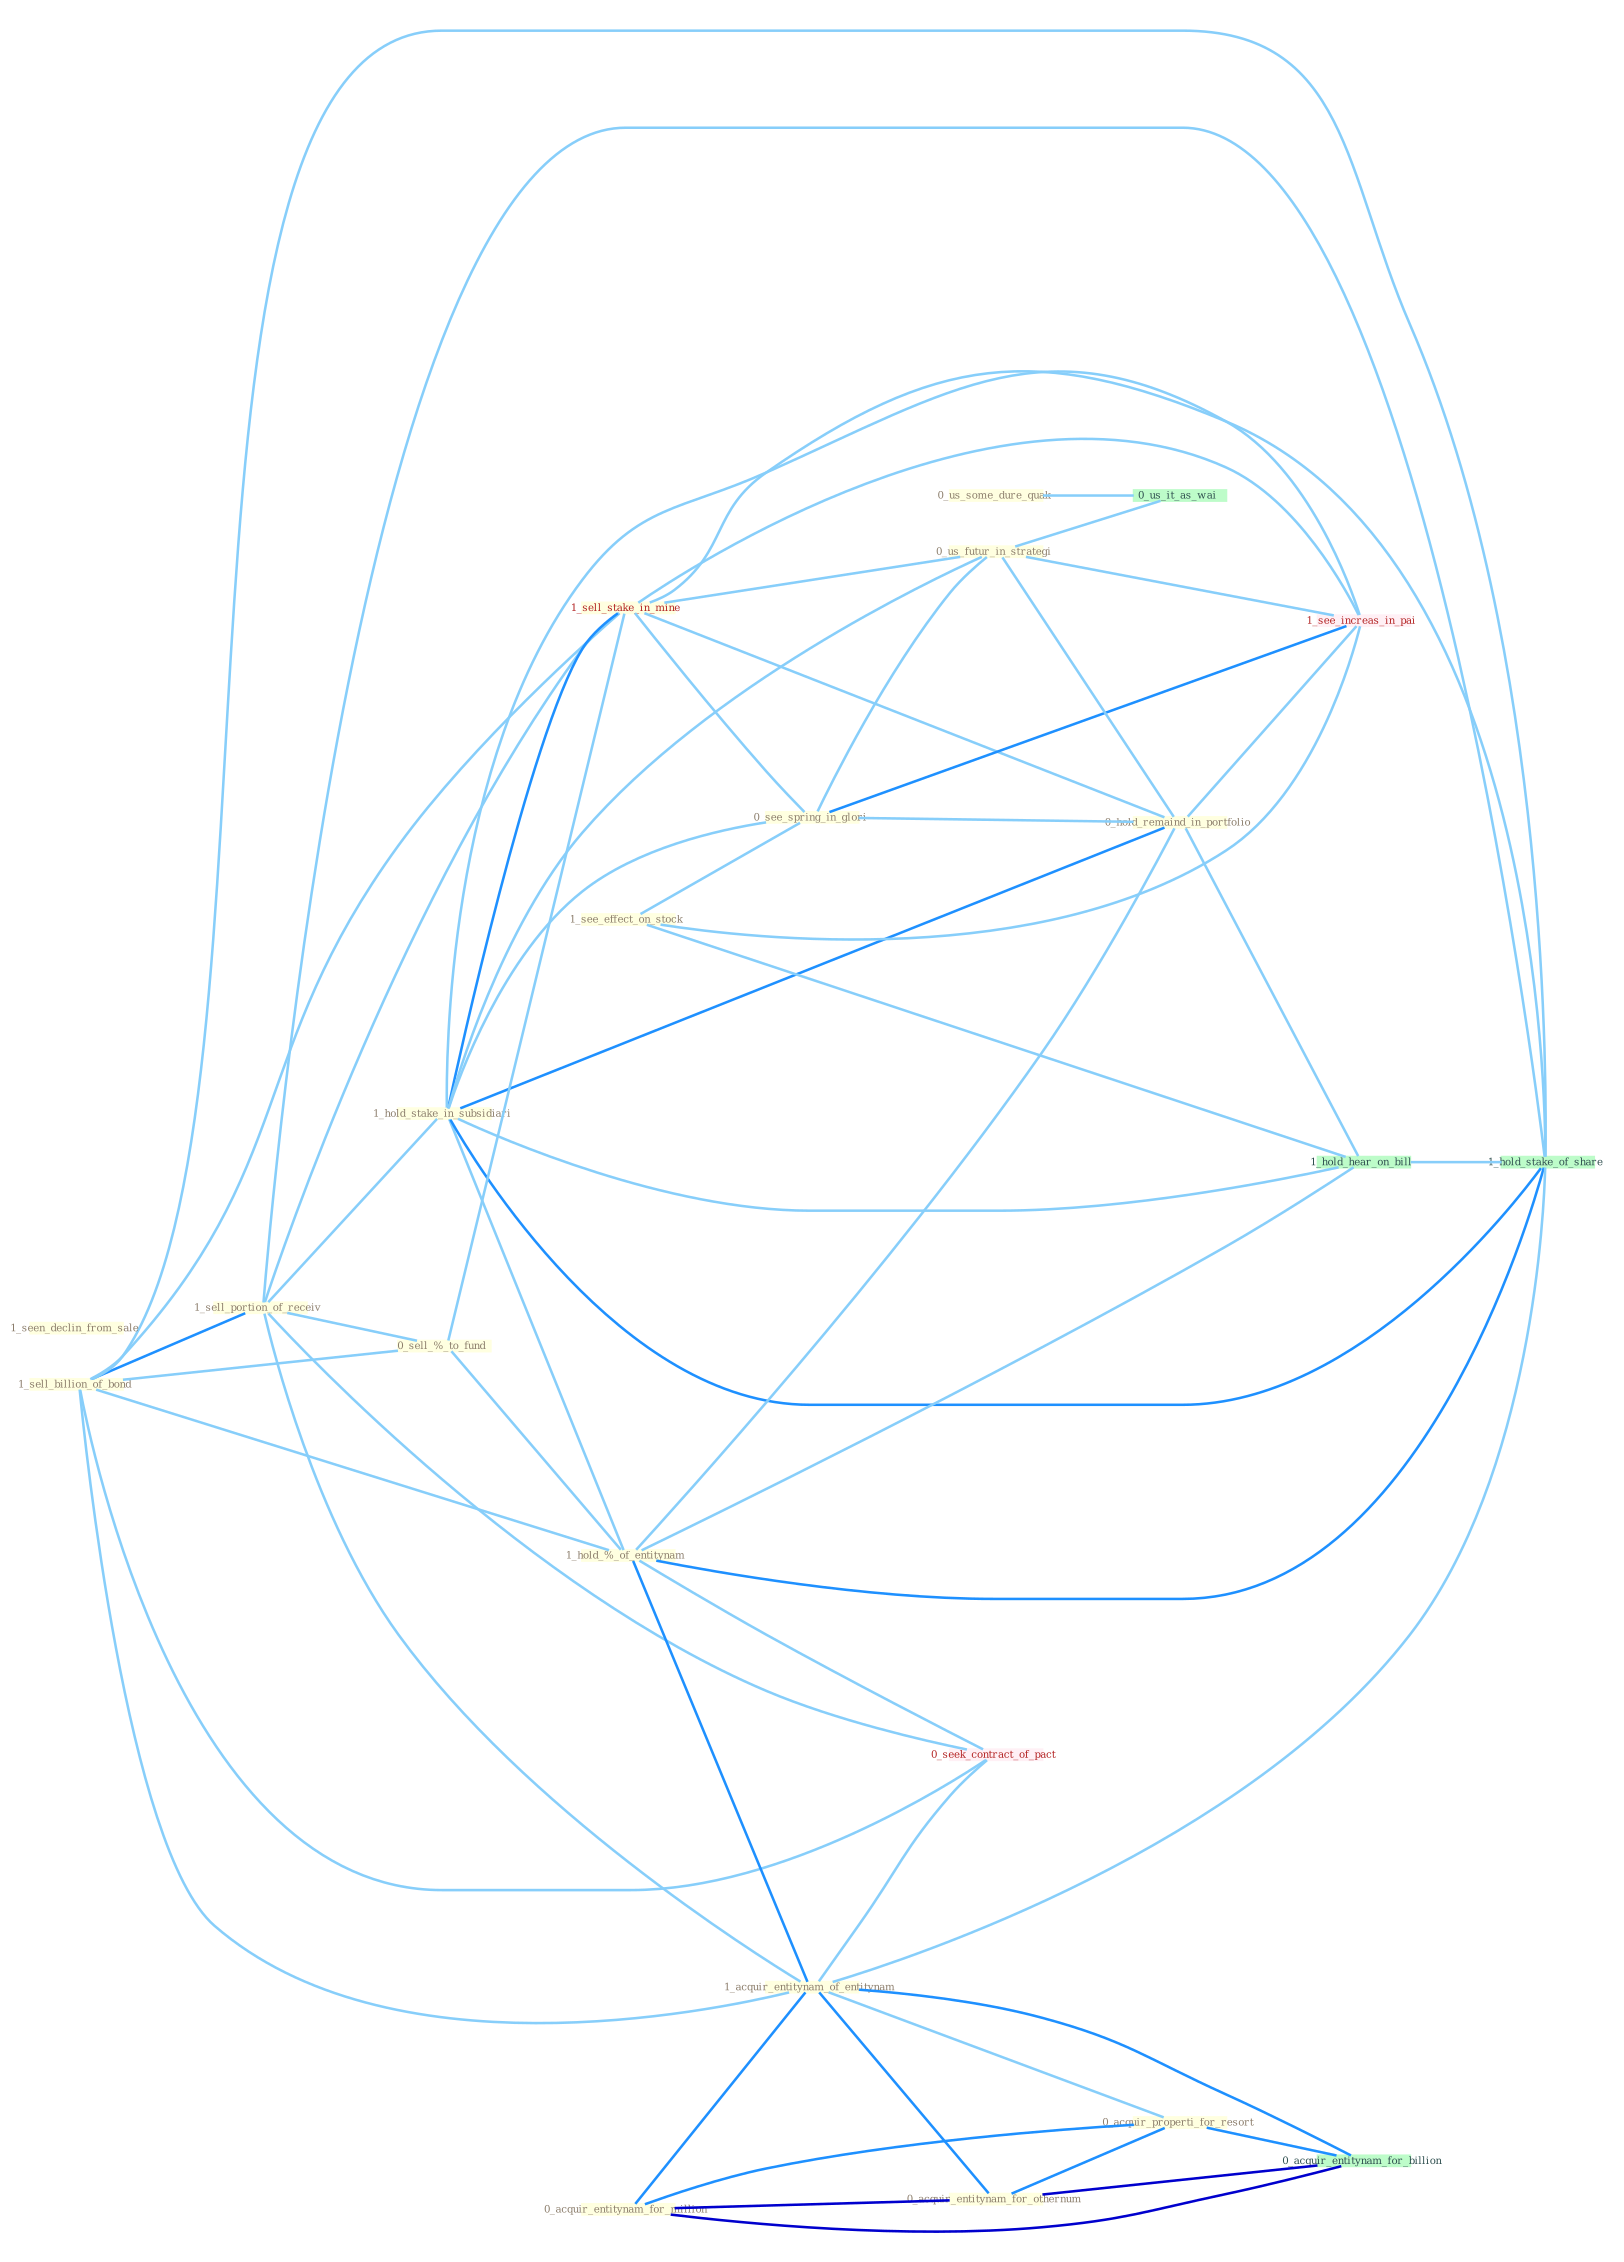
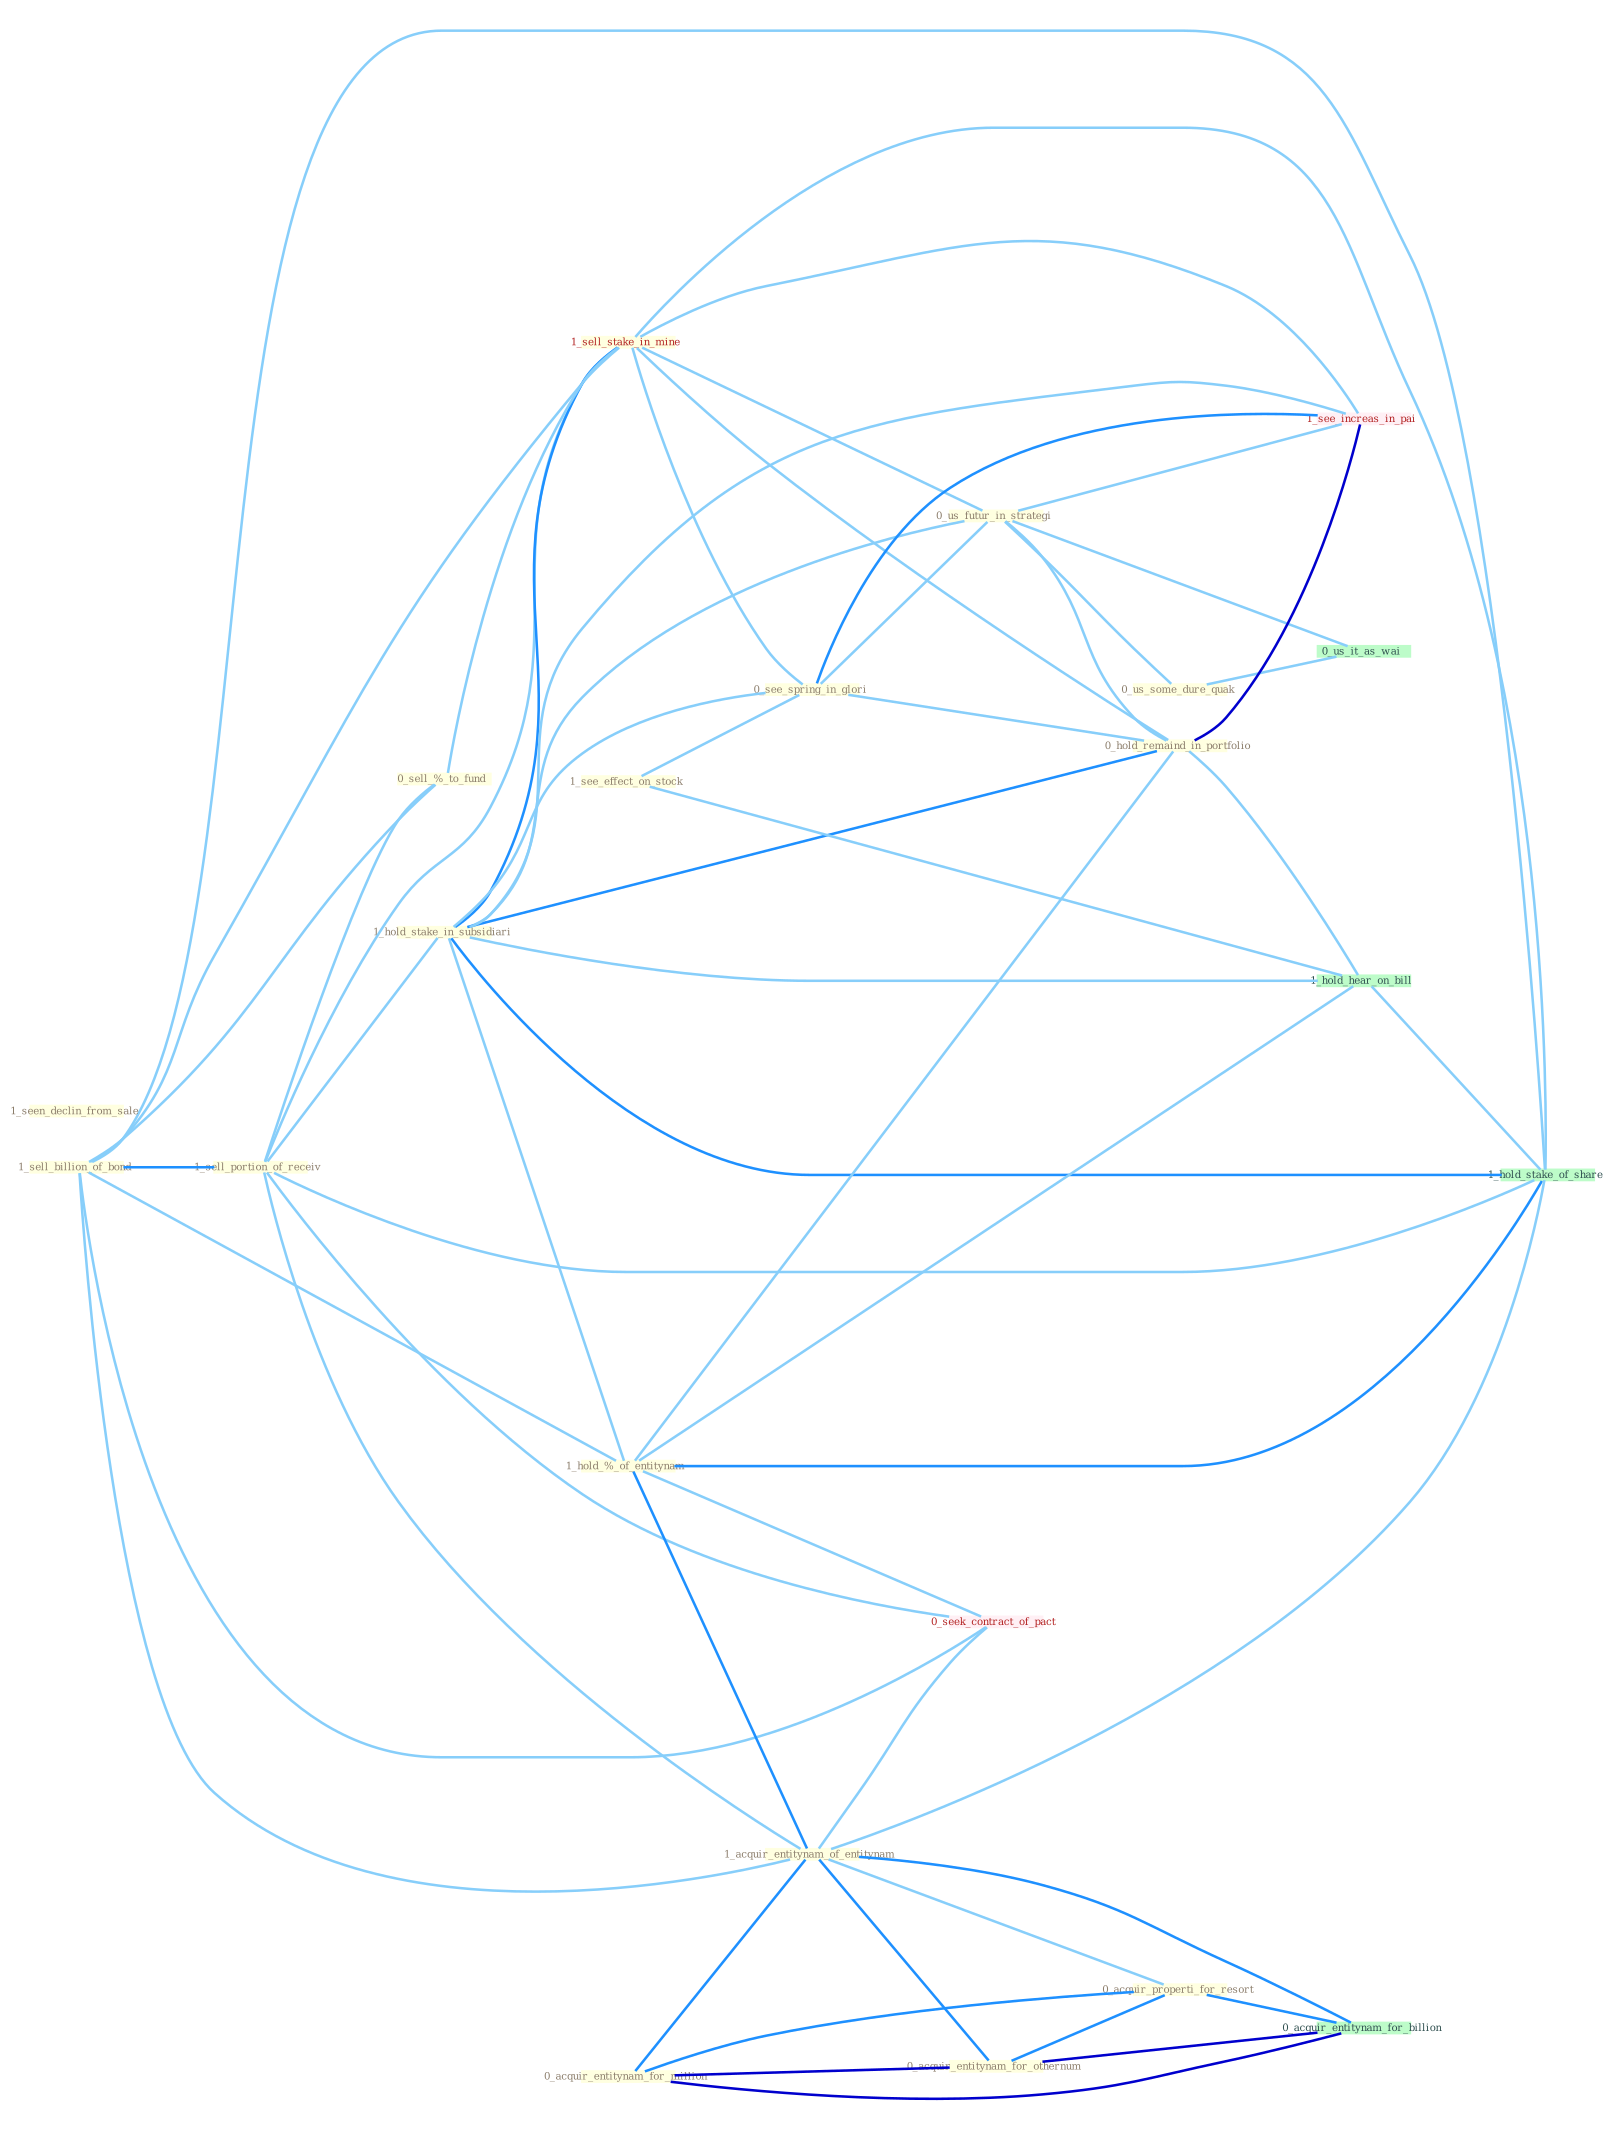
edge "0_us_futur_in_strategi" -- "0_us_some_dure_quak": added
edge "1_see_increas_in_pai" -- "0_hold_remaind_in_portfolio": color #87cefa -> #0000cd
edge "1_see_increas_in_pai" -- "1_see_effect_on_stock": removed
edge "0_sell_%_to_fund" -- "1_hold_%_of_entitynam": removed
